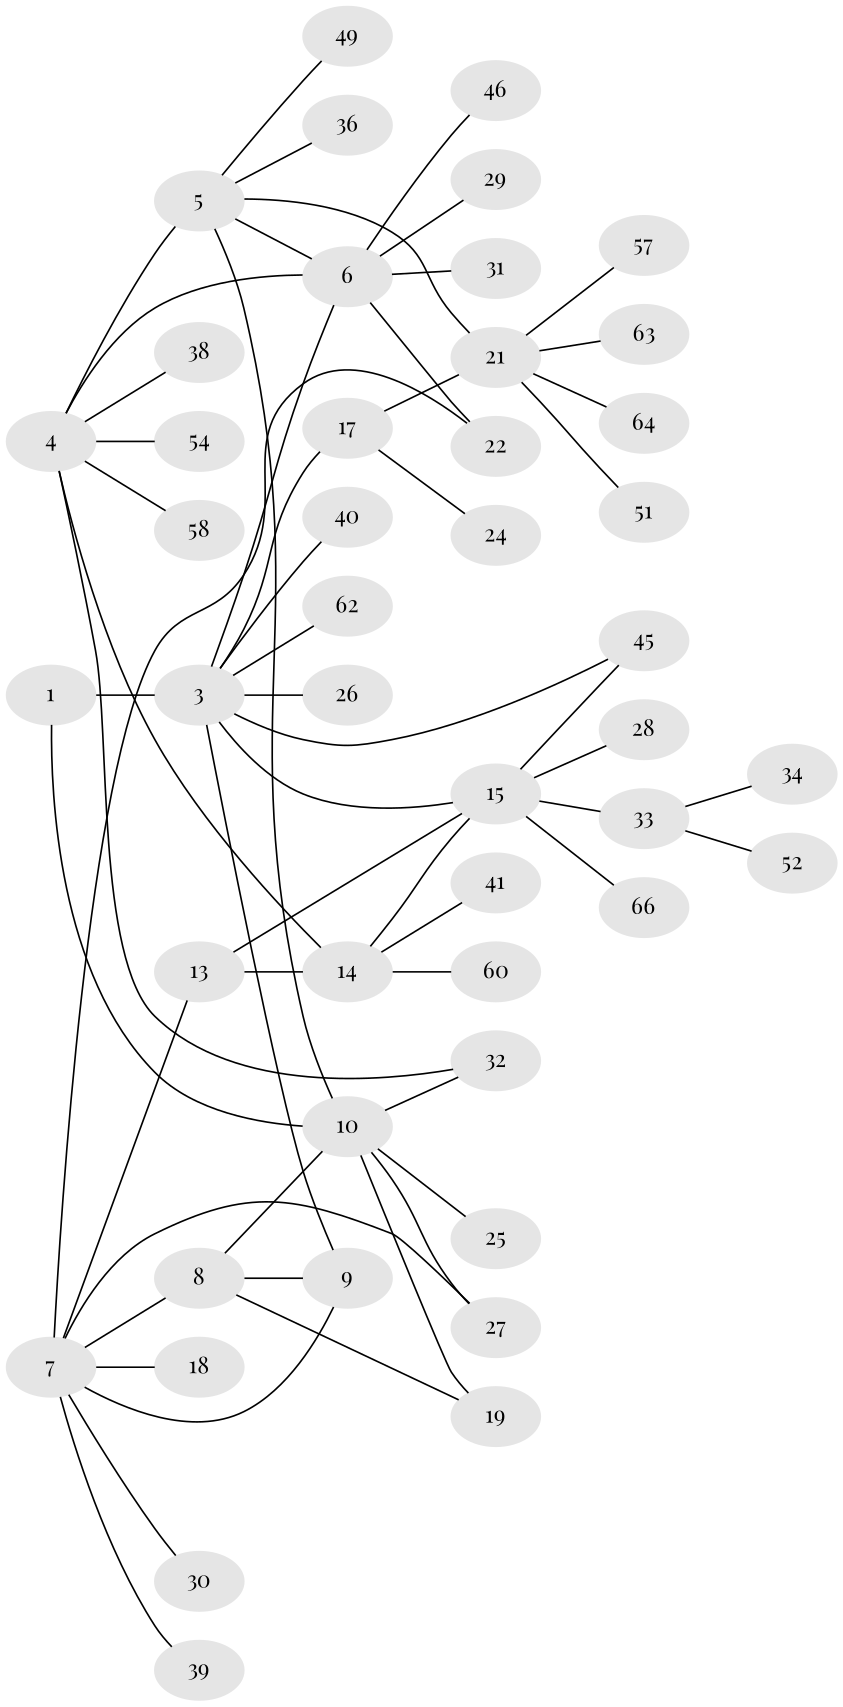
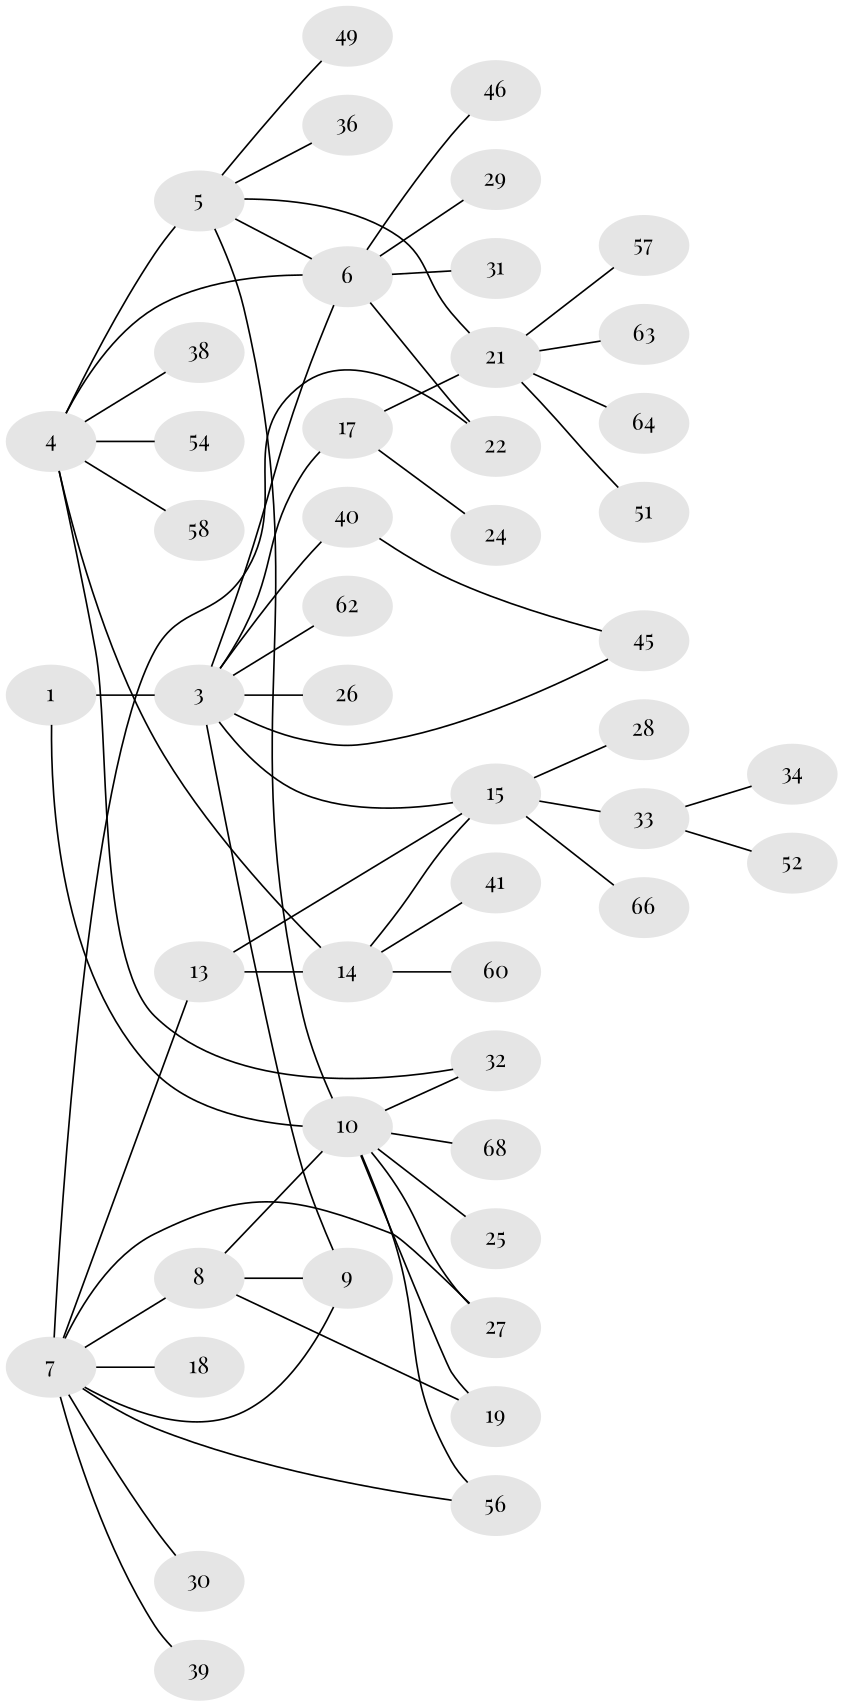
edge "45" -- "15": now "45" -- "40"
node "68": added
node "56": added
